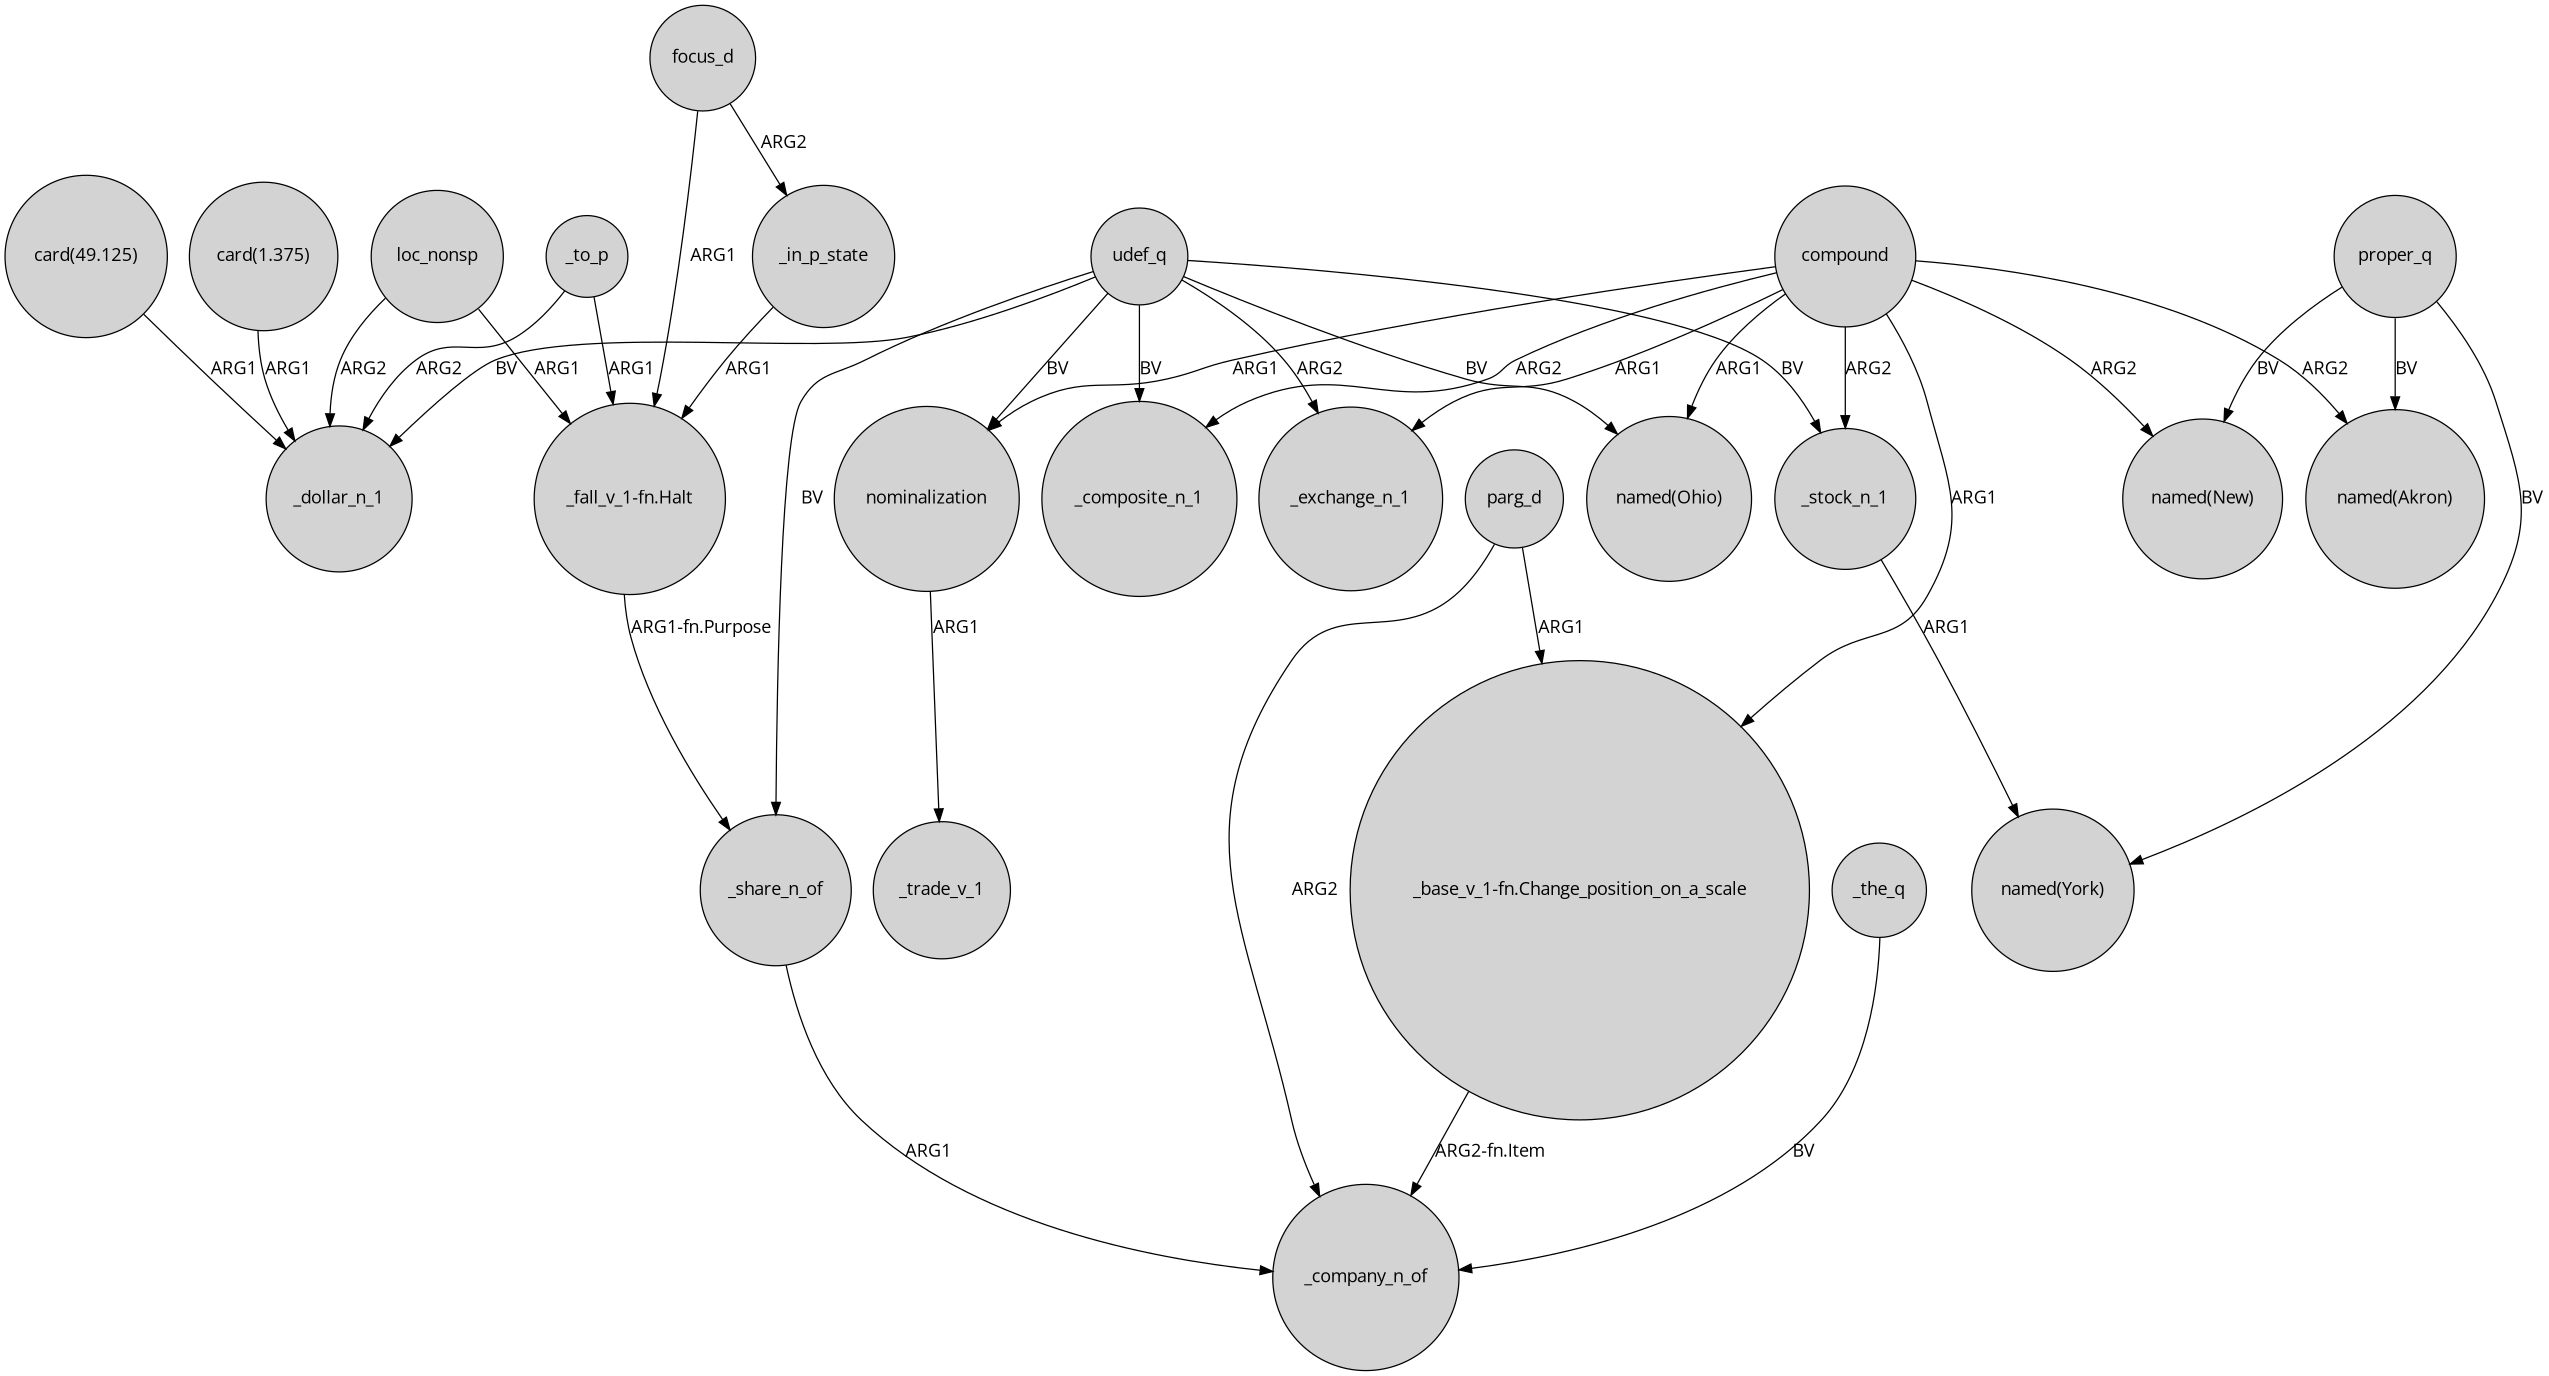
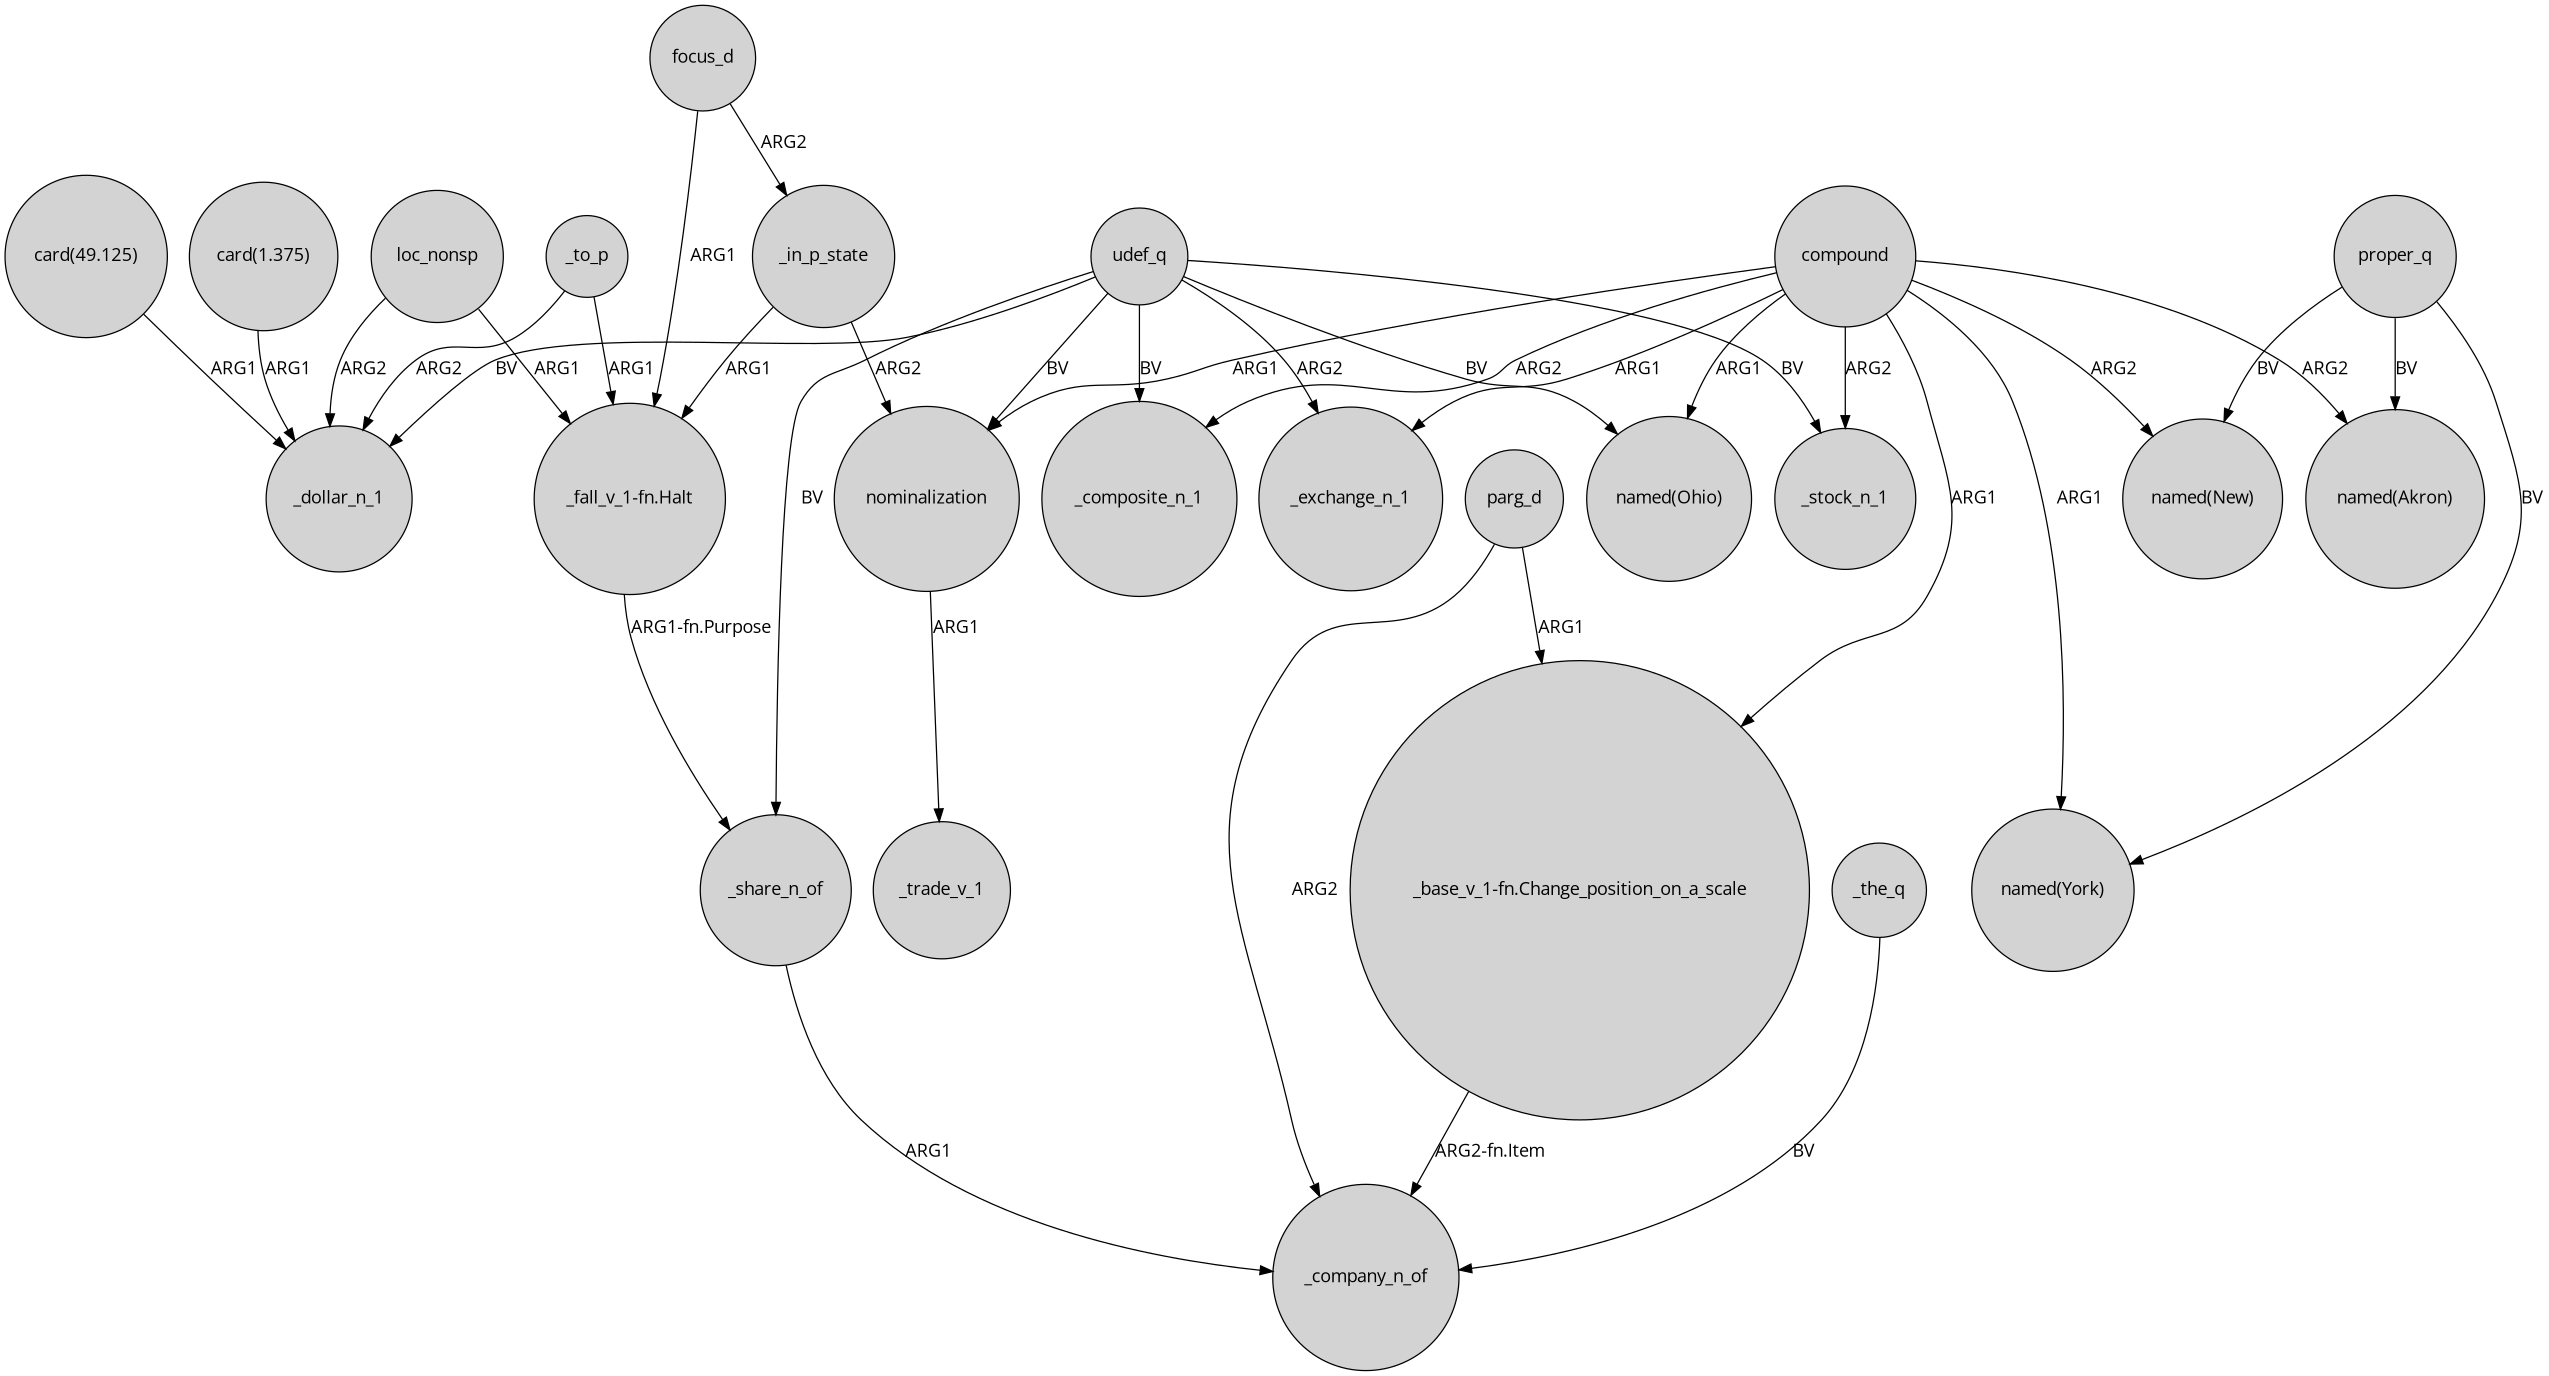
edge "_in_p_state" -> "nominalization": added, label "ARG2"
edge "_stock_n_1" -> "named(York)": now "compound" -> "named(York)"
